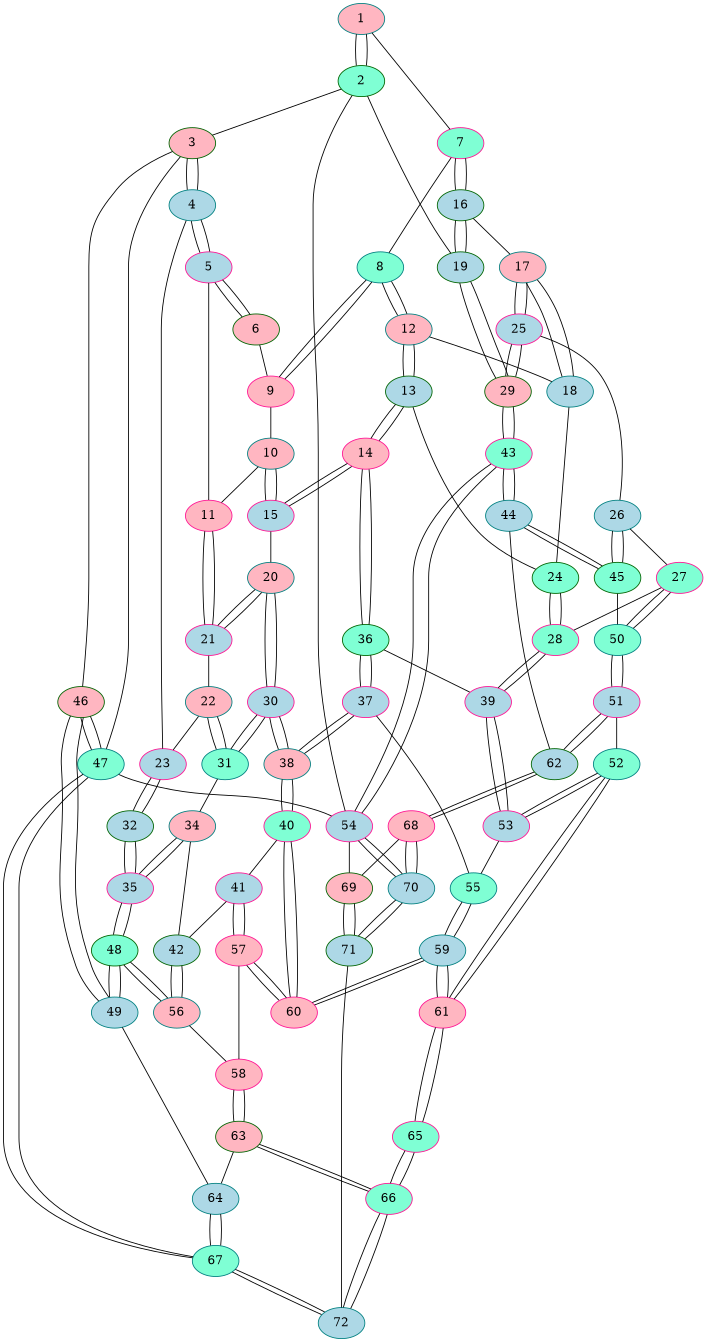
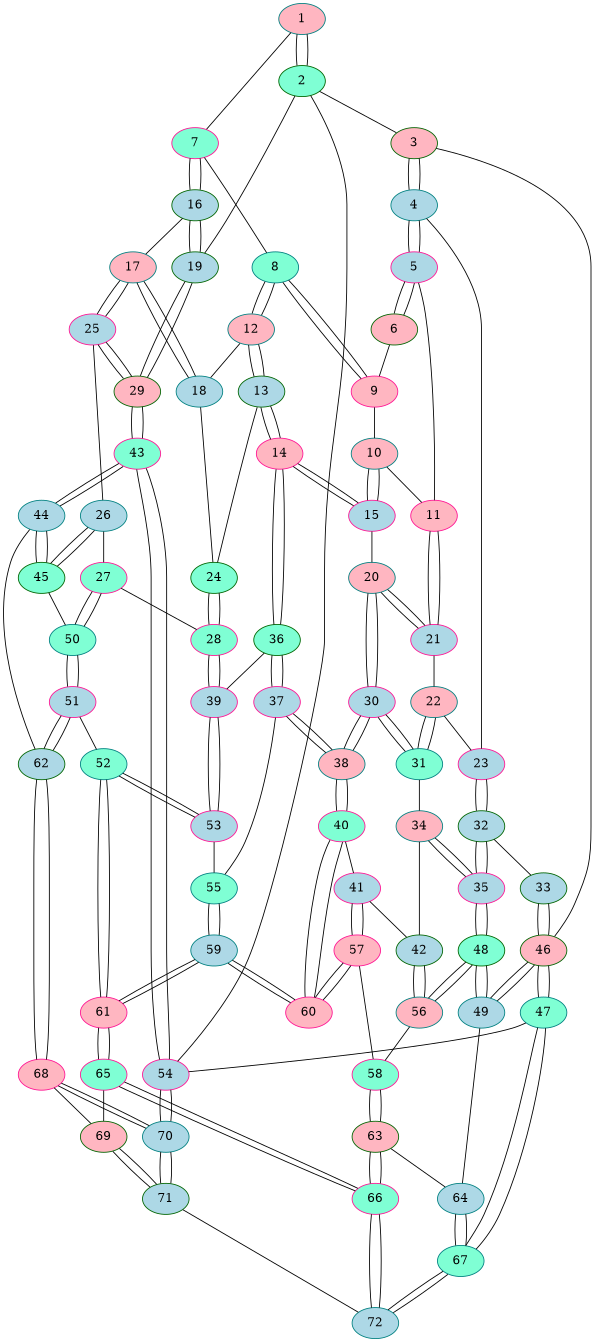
edge "3" -- "47": removed
edge "54" -- "69": now "65" -- "69"
node "33": added
node "58": fillcolor lightpink -> aquamarine
